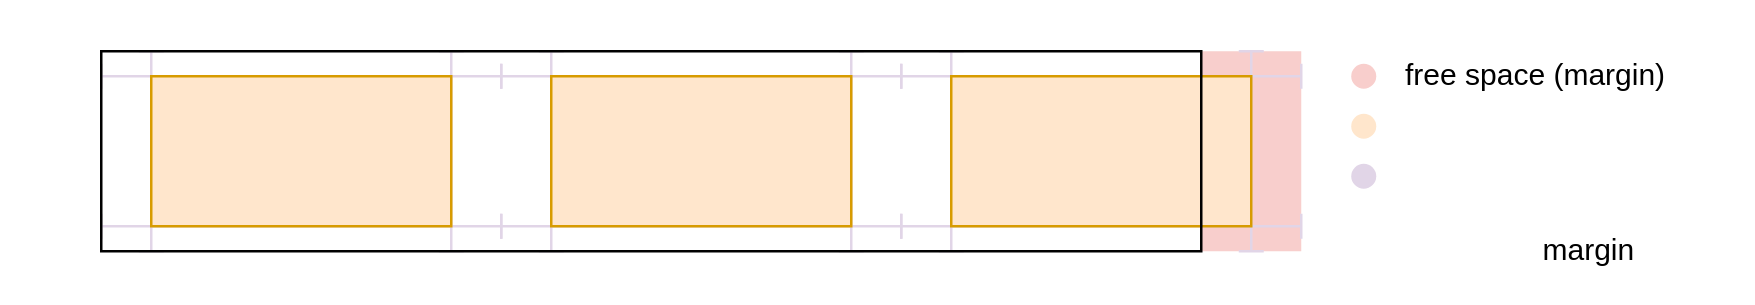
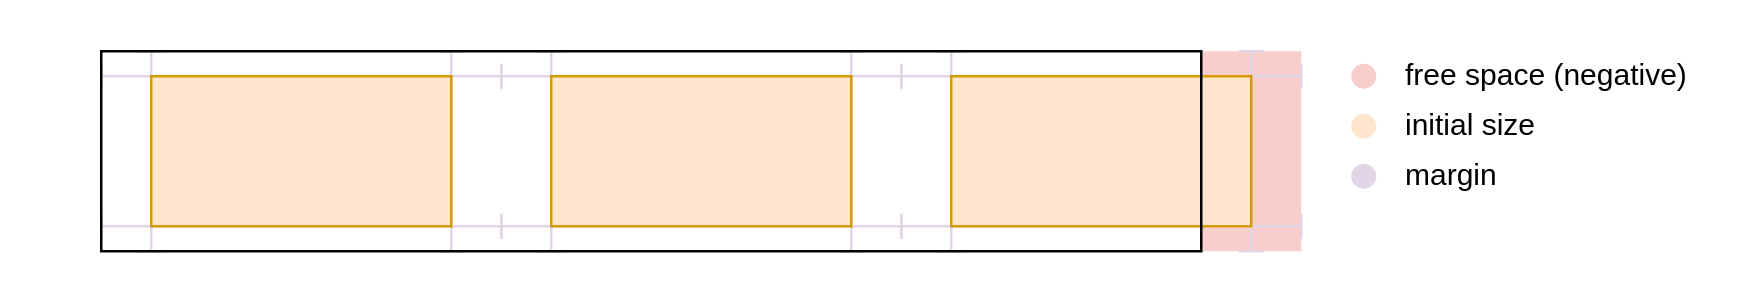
node "free space (margin)": label "free space (margin)" -> "free space (negative)"
node "initial size": added
node "margin": moved (1614, 251) -> (1476, 176)
